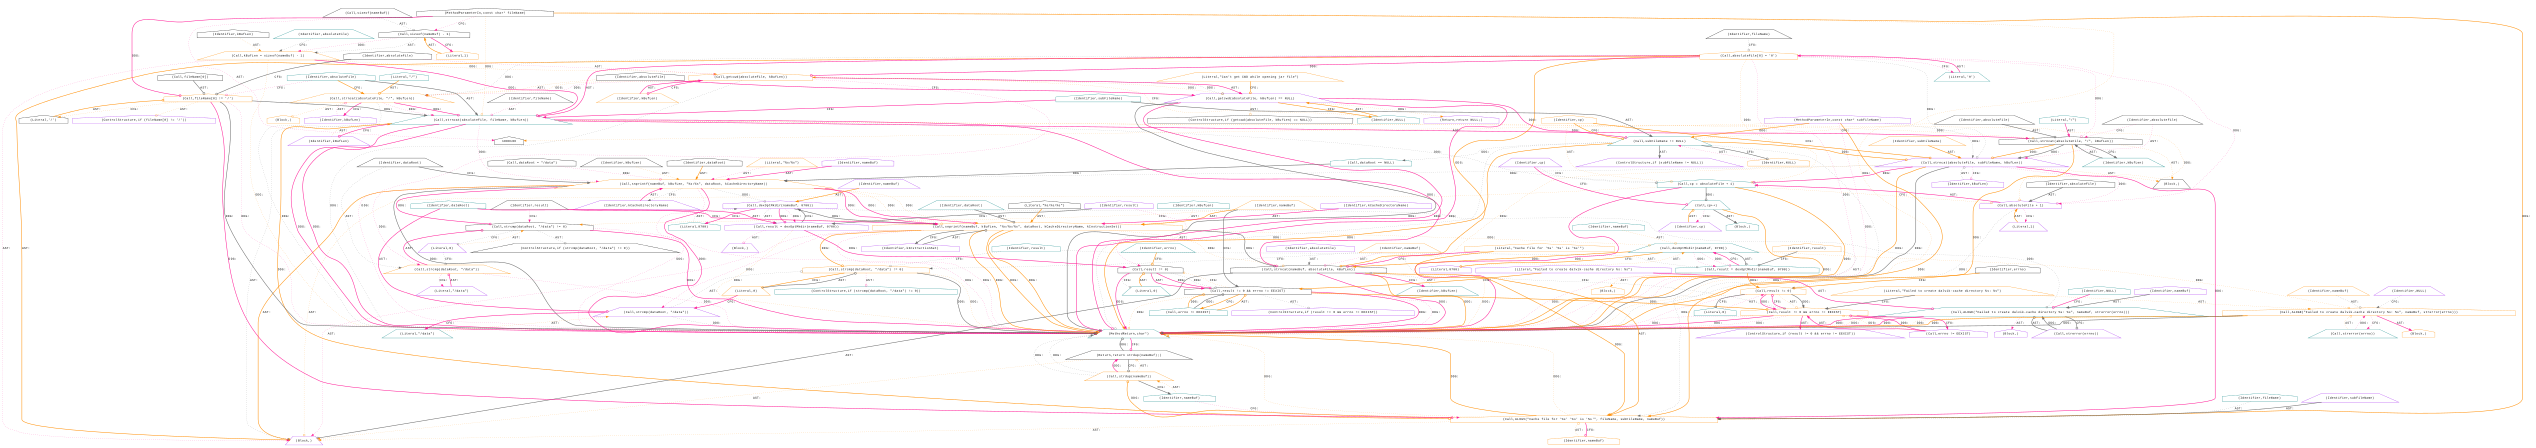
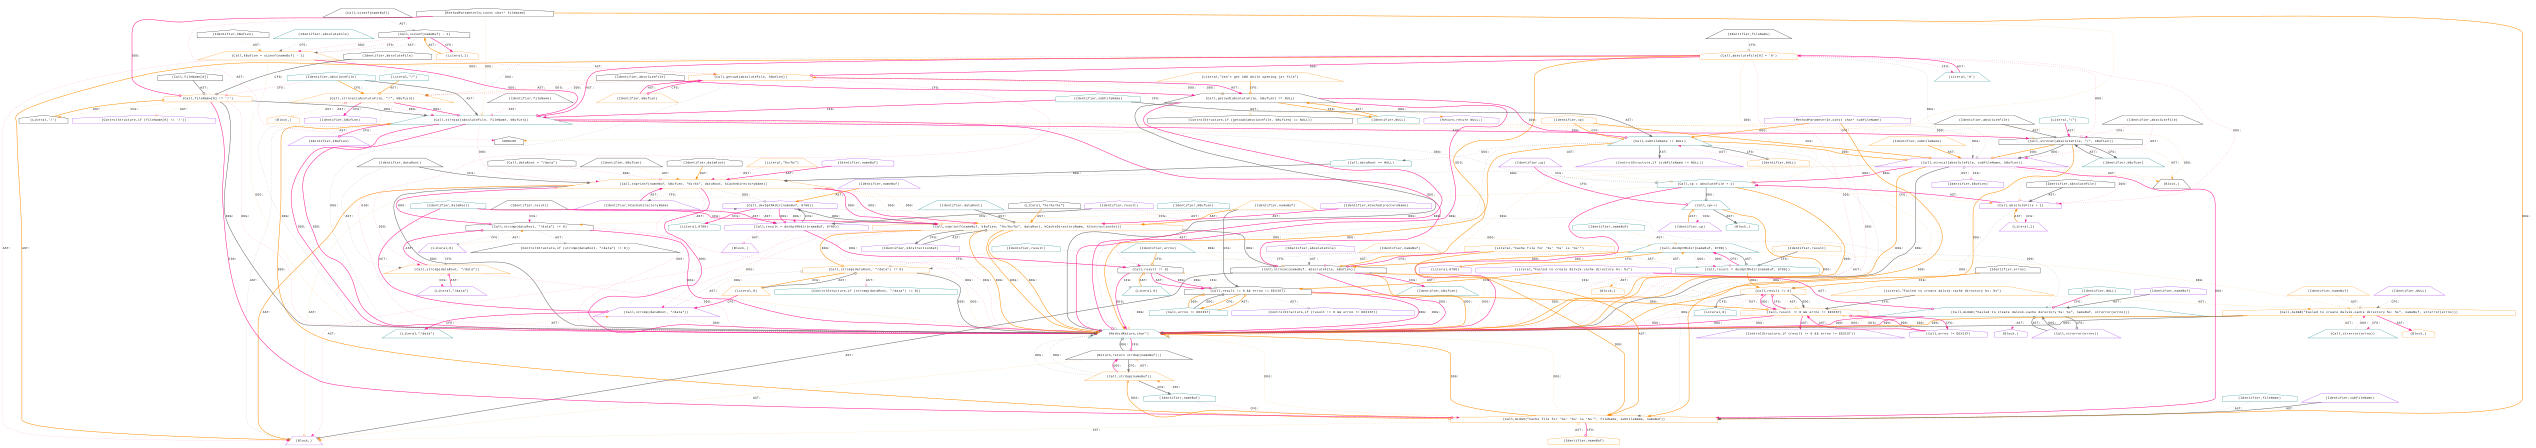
edge "(MethodParameterIn,const char* fileName)" -> "(Call,sizeof(nameBuf) - 1)": now "(Call,kBufLen = sizeof(nameBuf) - 1)" -> "(Call,sizeof(nameBuf) - 1)"
node "(Call,getcwd(absoluteFile, kBufLen) == NULL)": color purple -> black
edge "(Call,cp = absoluteFile + 1)" -> "(Call,absoluteFile + 1)": arrowhead odot -> normal
edge "(Return,return strdup(nameBuf);)" -> "(Call,strdup(nameBuf))": arrowhead odot -> normal
